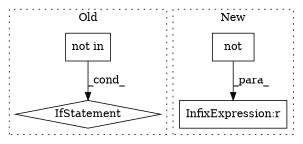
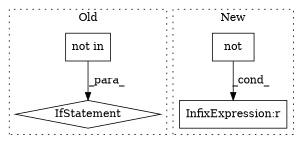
edge "not in" -> "IfStatement": label "_cond_" -> "_para_"
edge "not" -> "InfixExpression:r": label "_para_" -> "_cond_"
